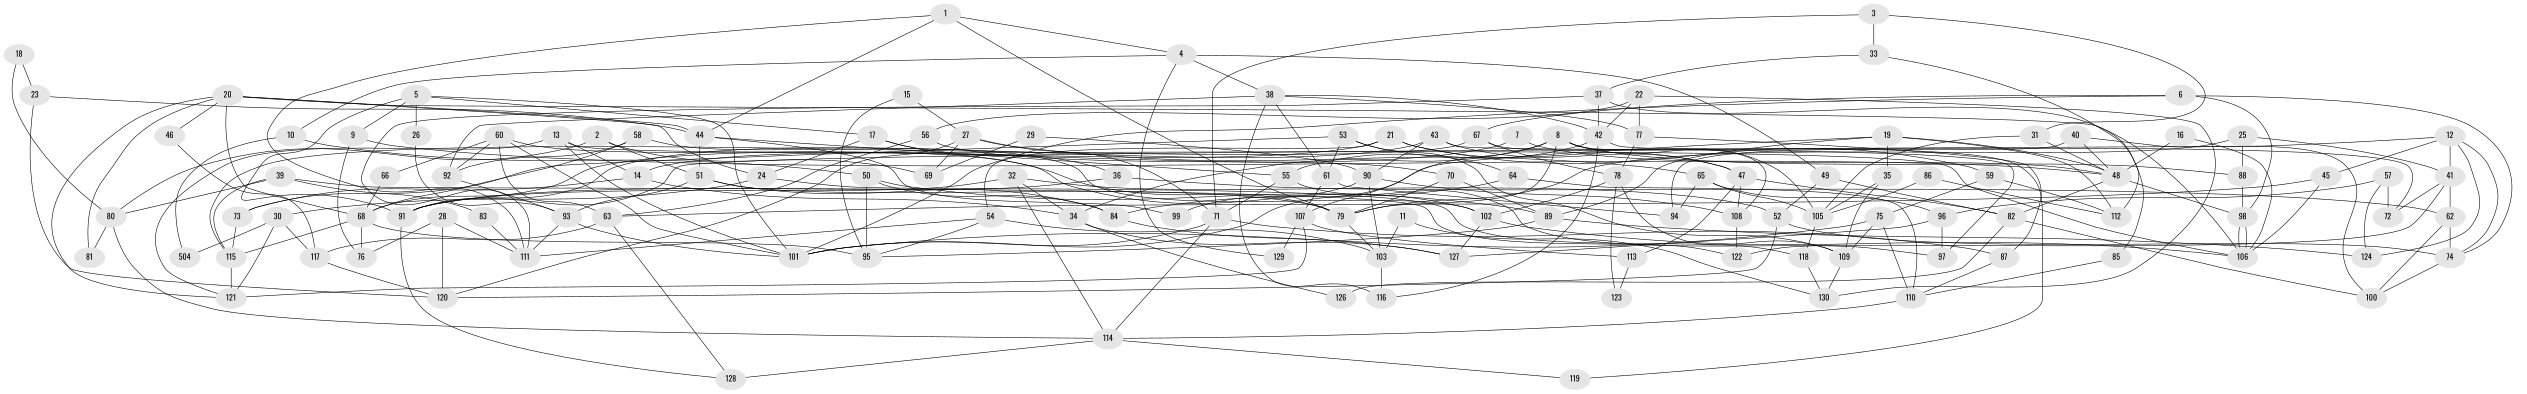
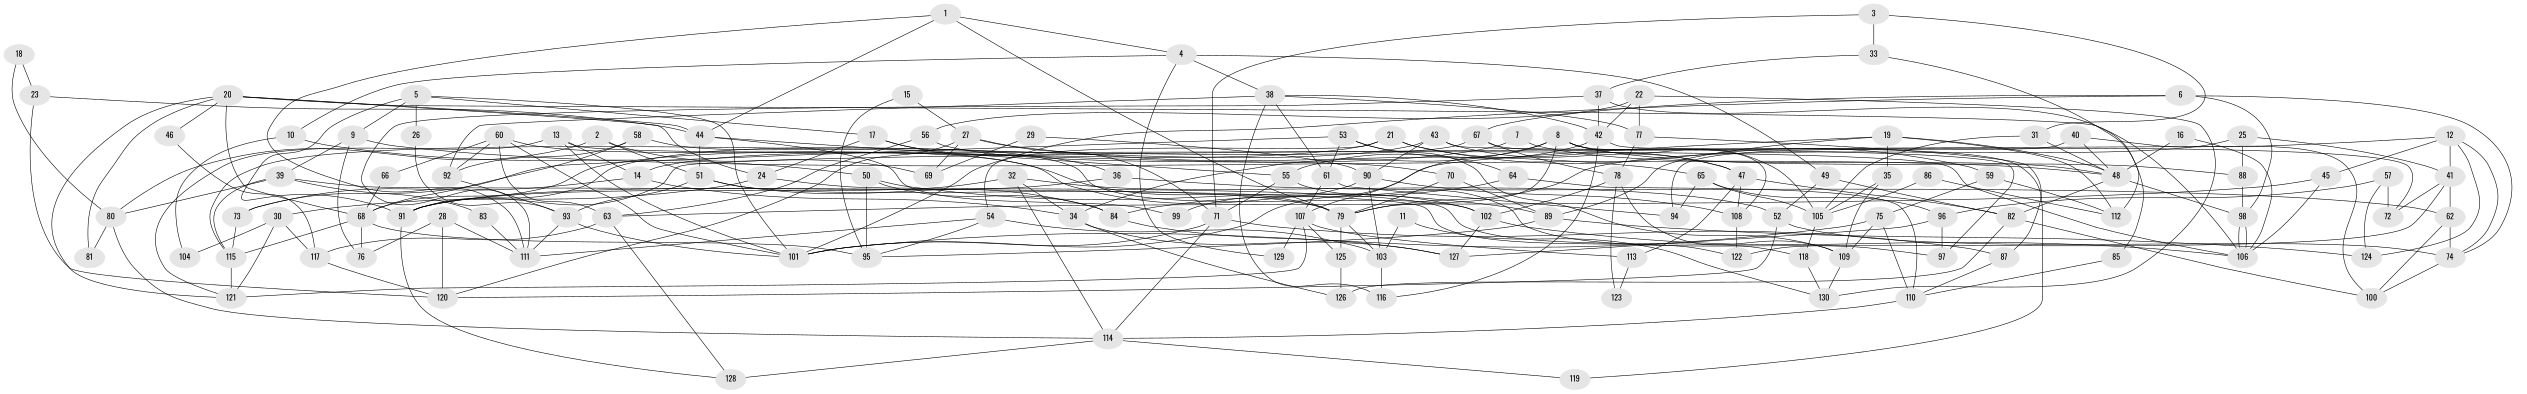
edge "9" -- "39": added
node "504": label "504" -> "104"
node "125": added
